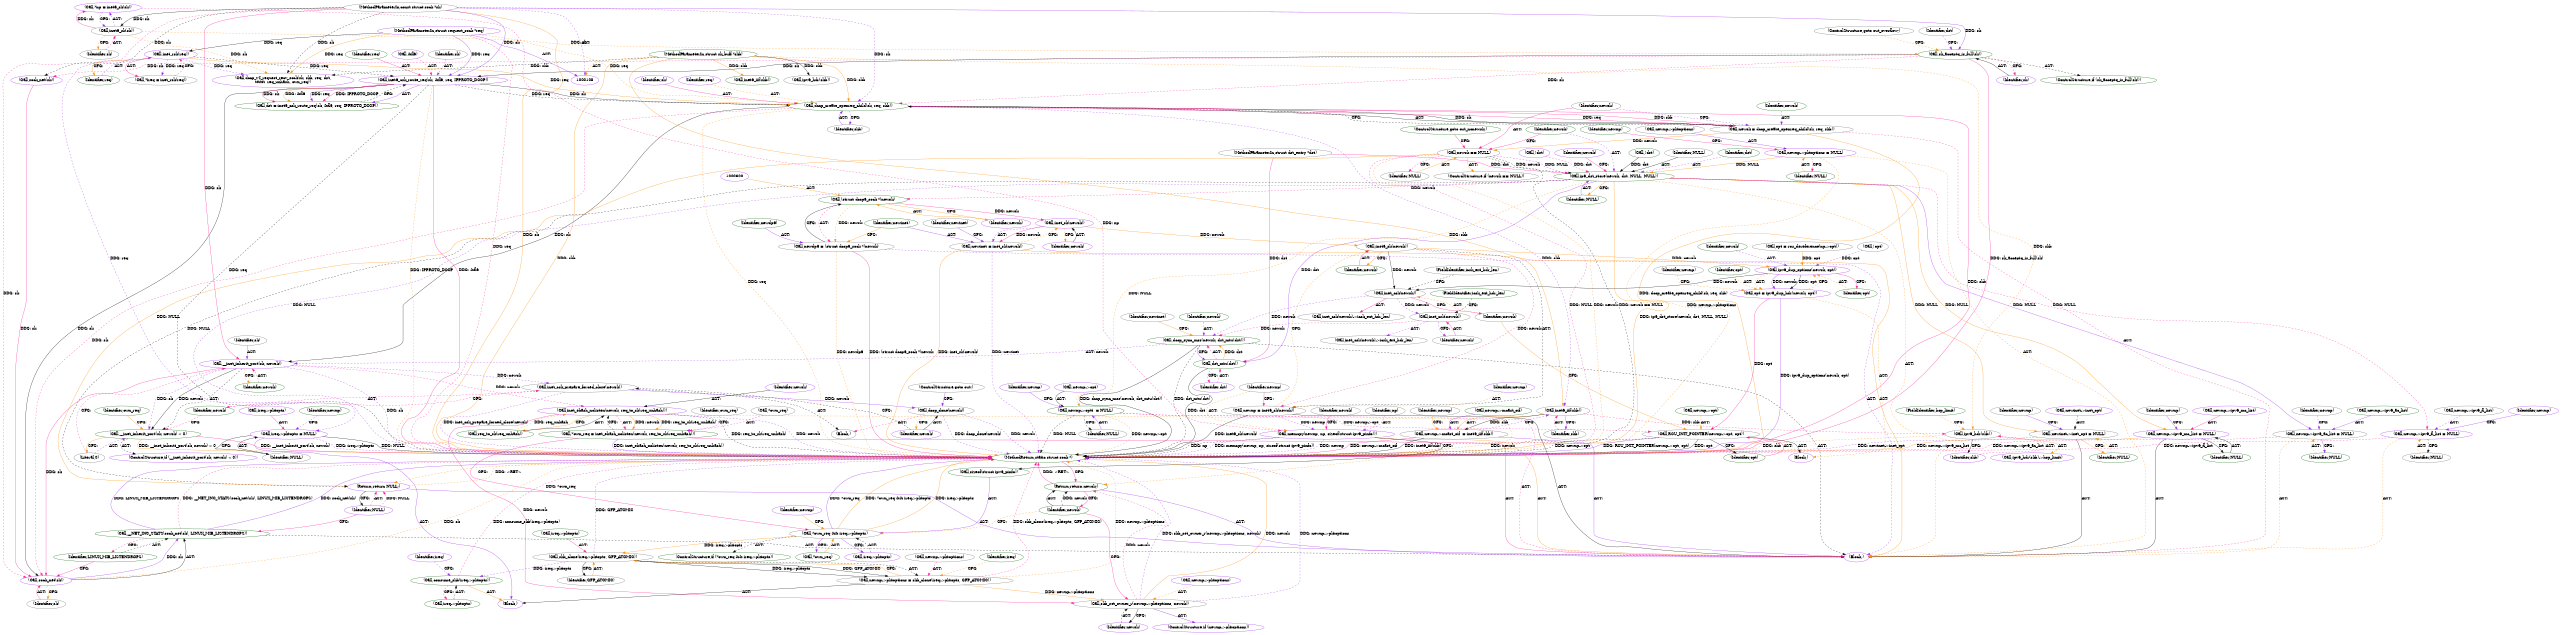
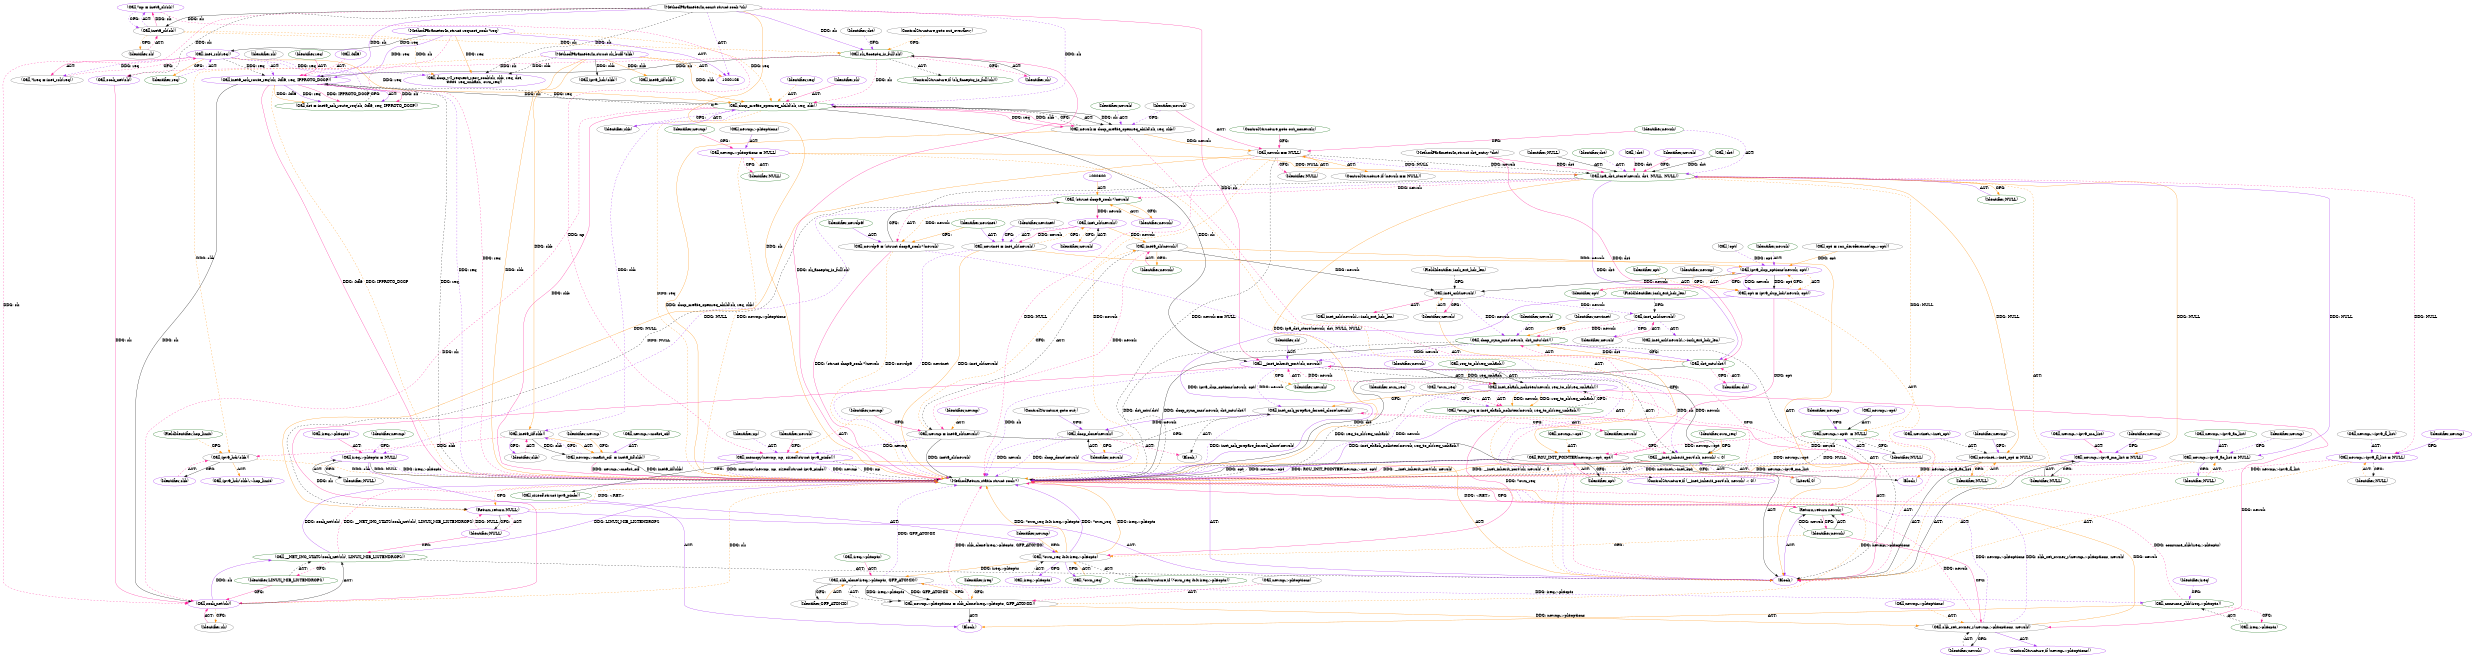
node "(MethodParameterIn,struct sk_buff *skb)": color darkgreen -> purple
edge "(Call,dccp_sync_mss(newsk, dst_mtu(dst)))" -> "(Call,__inet_inherit_port(sk, newsk))": label "AST: newsk" -> "DDG: newsk"
edge "(Call,inet_ehash_nolisten(newsk, req_to_sk(req_unhash)))" -> "(Return,return newsk;)": color darkorange -> deeppink
edge "(Call,inet_ehash_nolisten(newsk, req_to_sk(req_unhash)))" -> "(Call,req_to_sk(req_unhash))": now "(Call,inet_ehash_nolisten(newsk, req_to_sk(req_unhash)))" -> "(Call,inet_csk_prepare_forced_close(newsk))"
